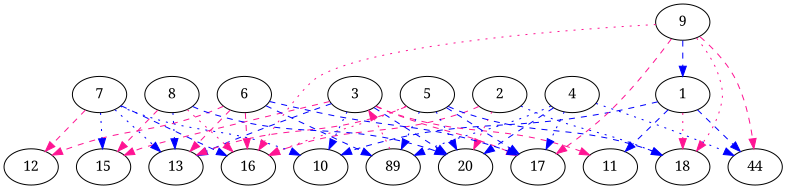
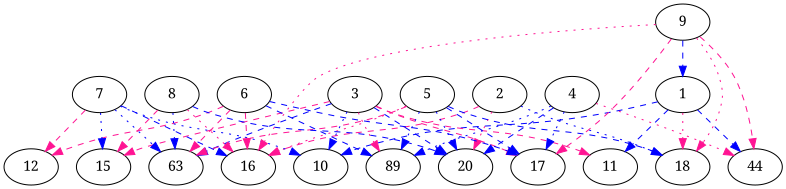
edge "4" -> "44": color blue -> deeppink
edge "89" -> "3": reversed
node "13": label "13" -> "63"
